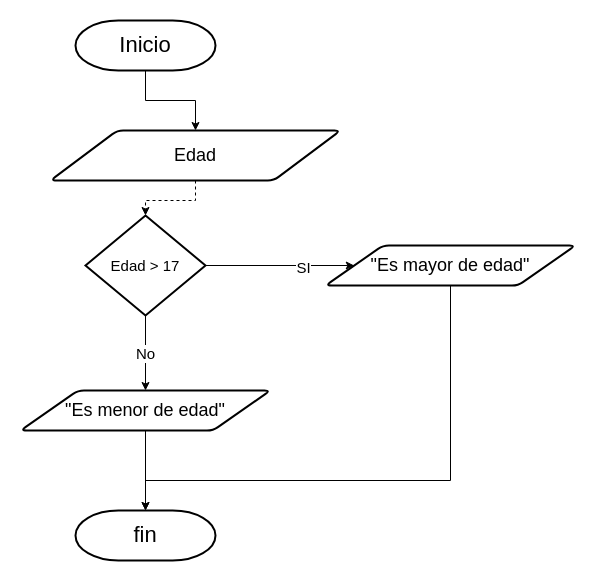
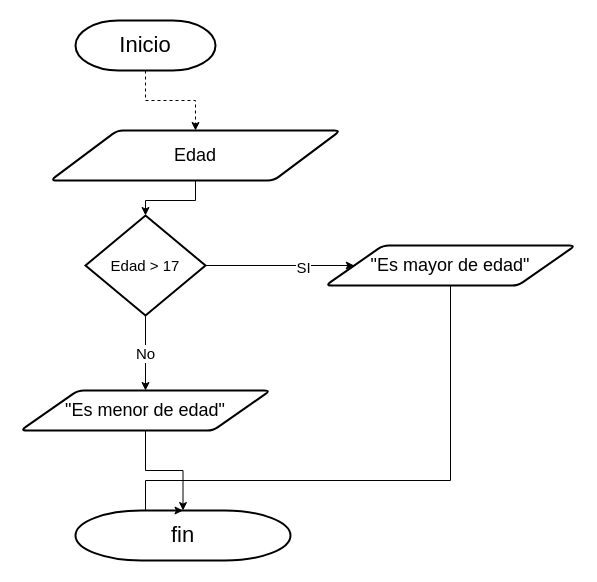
edge "Inicio" -> "Edad": style solid -> dashed
edge "Edad" -> "Edad > 17": style dashed -> solid
node "fin": size 140x50 -> 215x50
